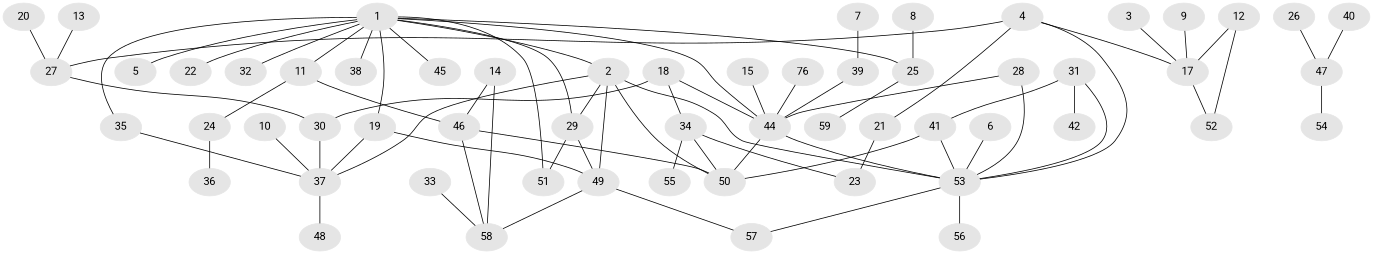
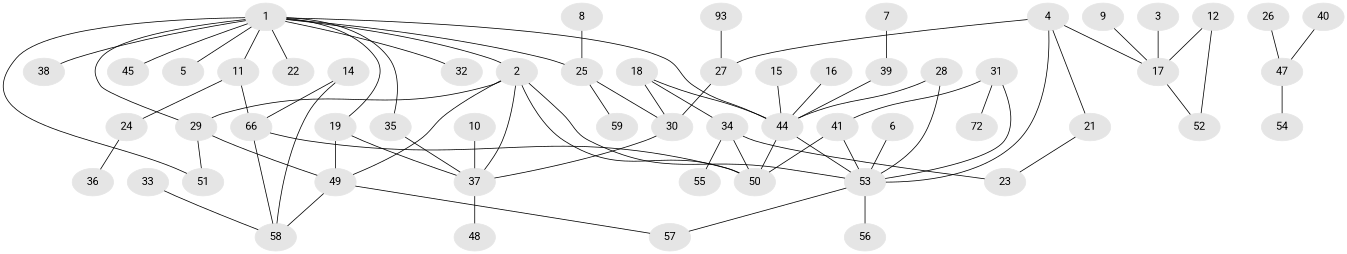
node "20": removed
node "13": label "13" -> "93"
node "76": label "76" -> "16"
edge "25" -- "30": added
node "46": label "46" -> "66"
node "42": label "42" -> "72"
